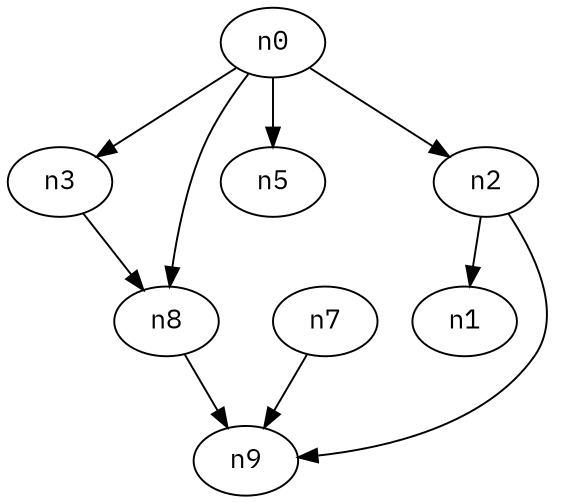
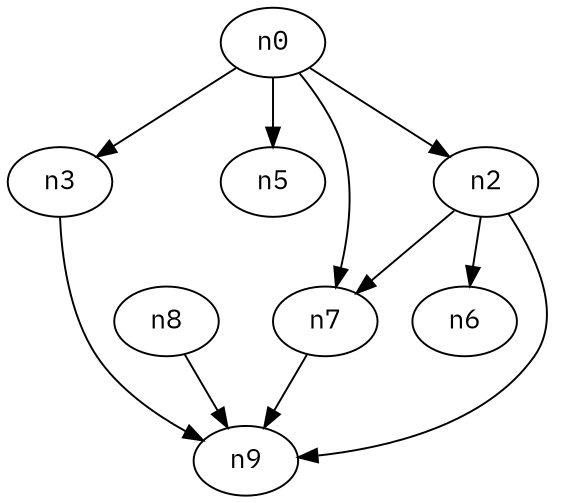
edge "n0" -> "n8": now "n0" -> "n7"
edge "n3" -> "n8": now "n3" -> "n9"
edge "n2" -> "n7": added
node "n1": label "n1" -> "n6"
